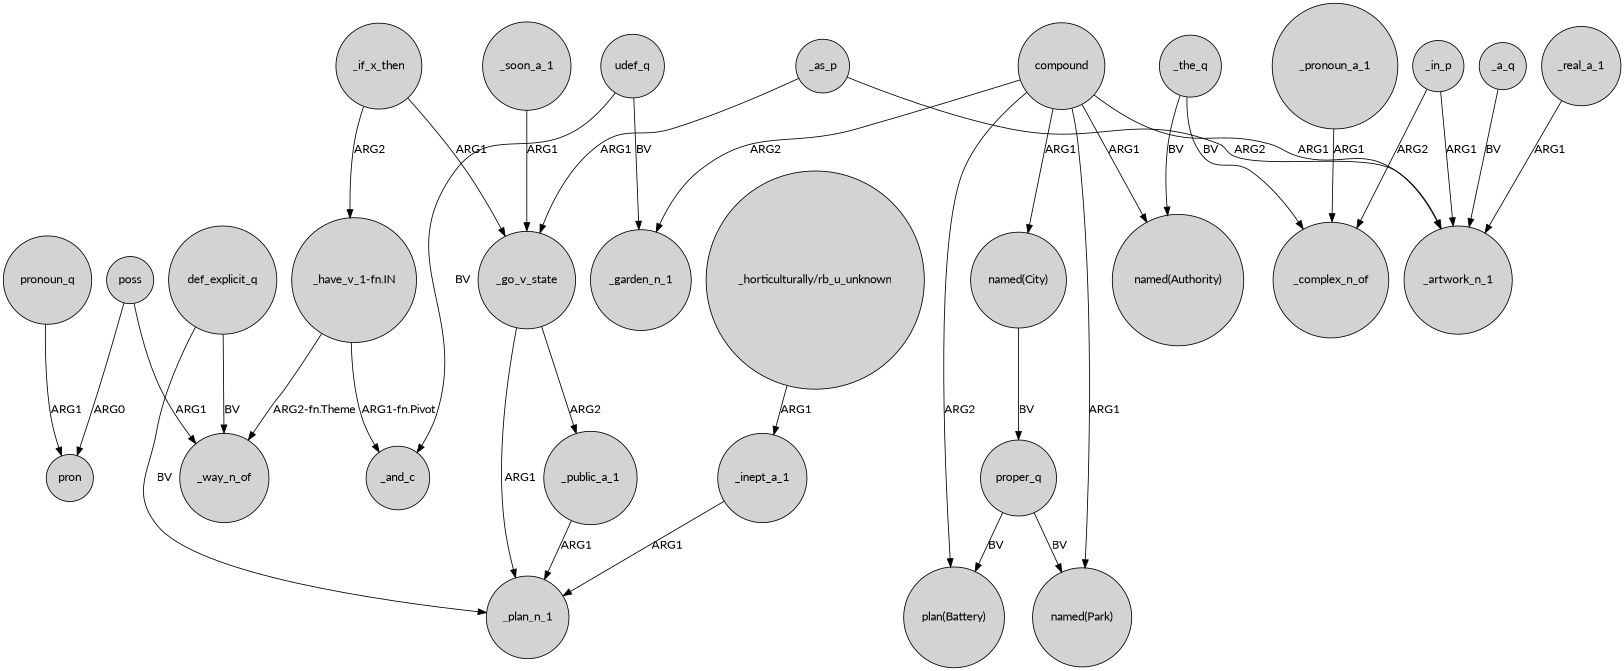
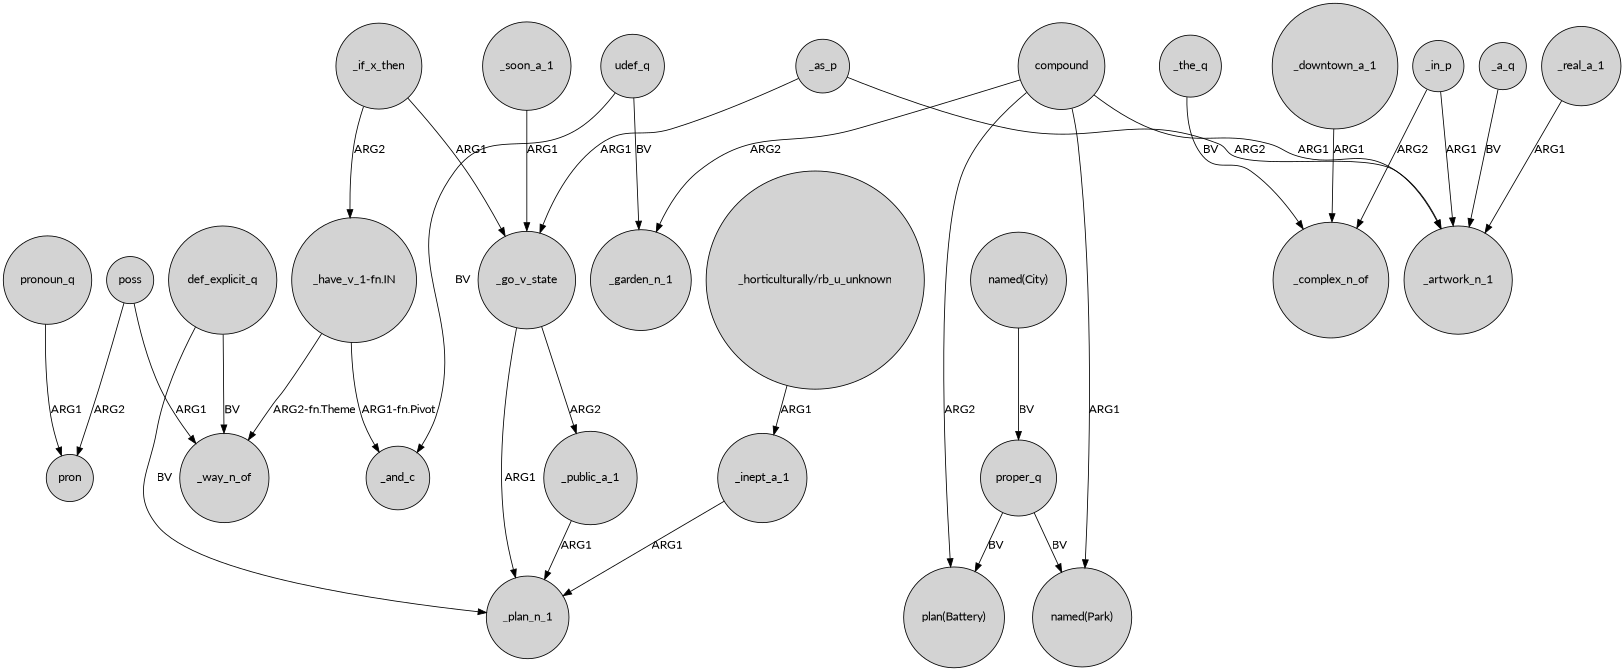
node "_pronoun_a_1": label "_pronoun_a_1" -> "_downtown_a_1"
edge "compound" -> "named(City)": removed, label "ARG1"
node "named(Authority)": removed
edge "poss" -> "pron": label "ARG0" -> "ARG2"
